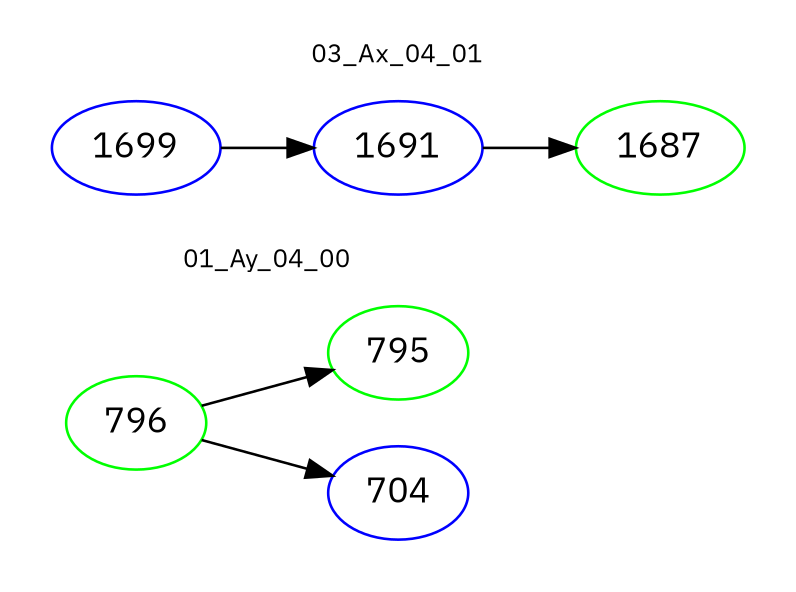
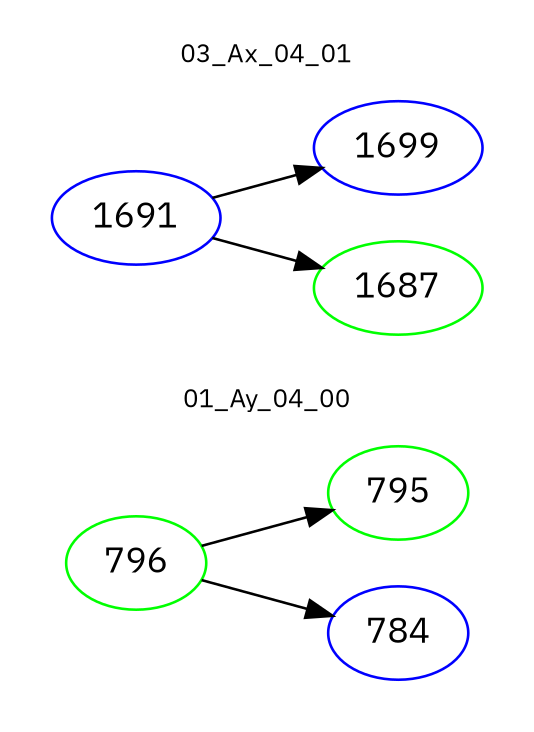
edge "1699" -> "1691": reversed
node "704": label "704" -> "784"
